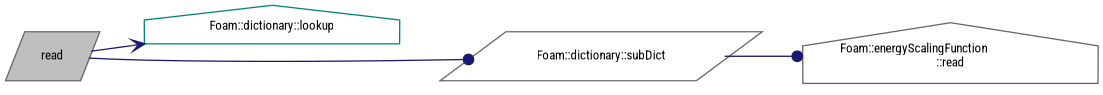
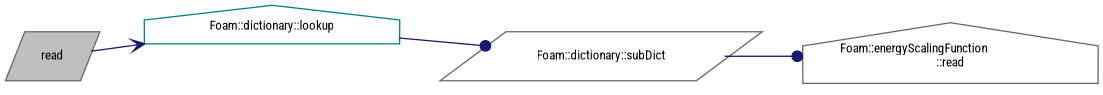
edge "read" -> "Foam::dictionary::subDict": now "Foam::dictionary::lookup" -> "Foam::dictionary::subDict"
